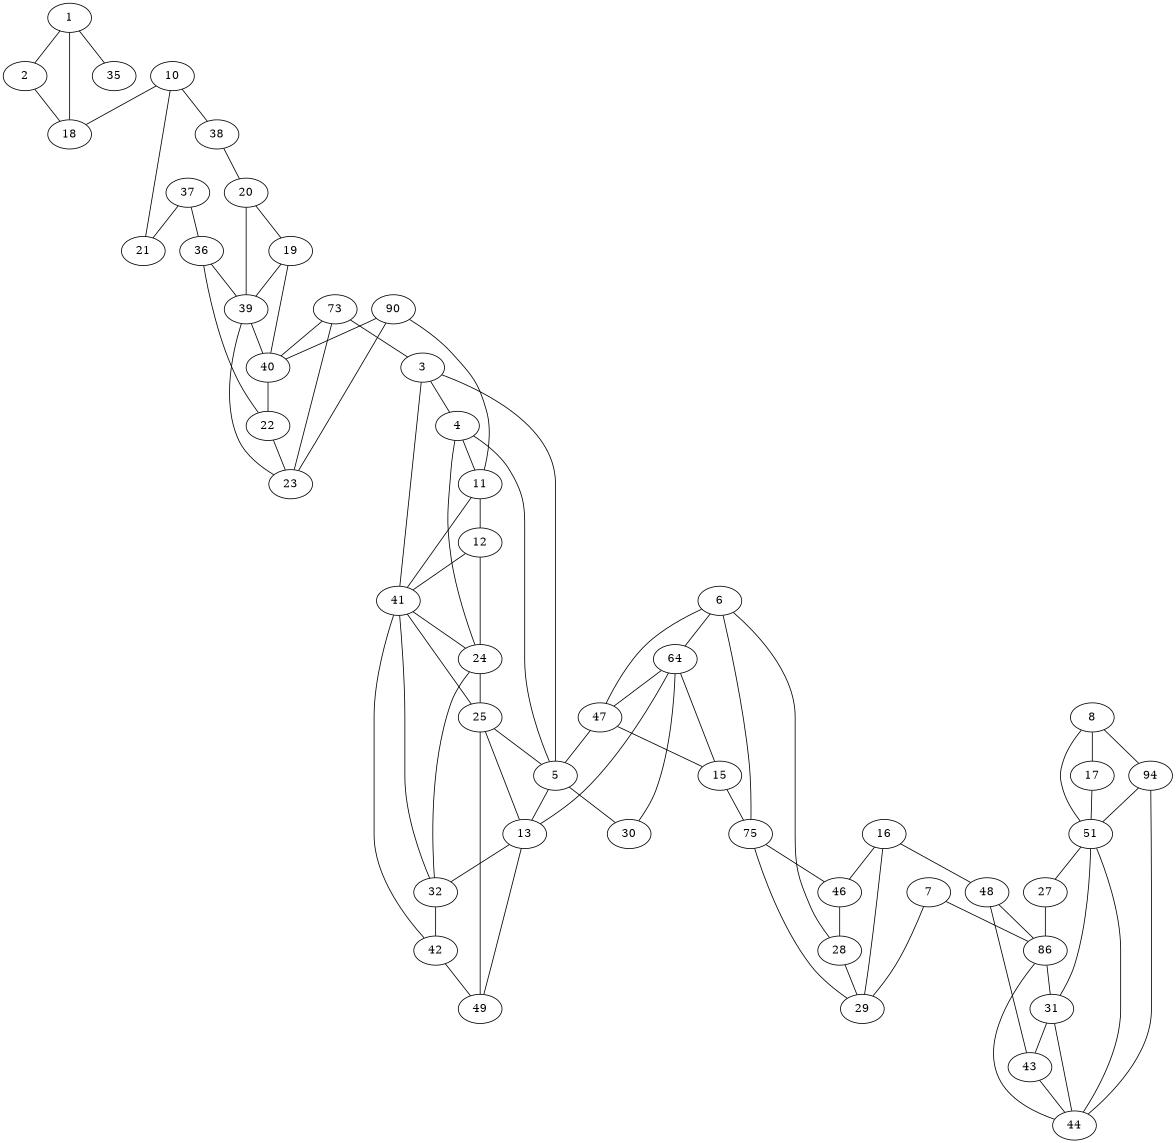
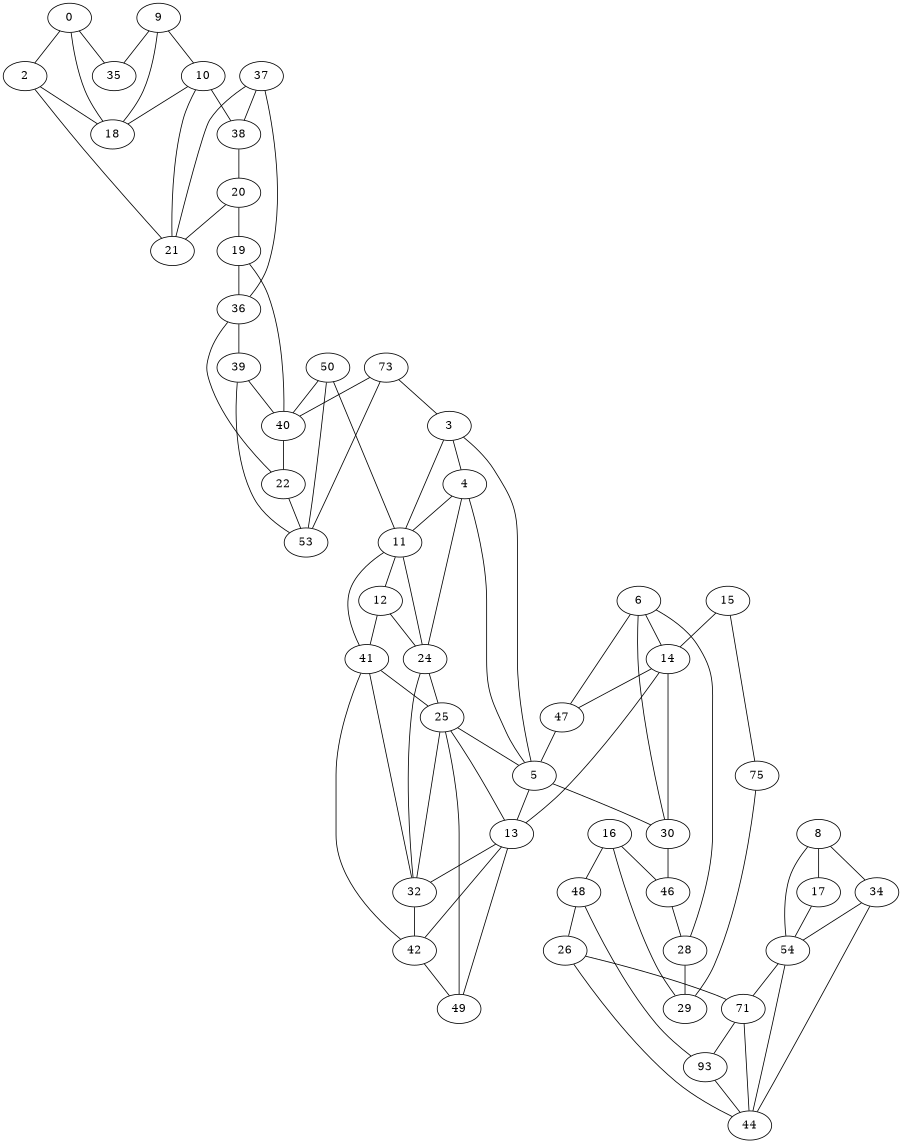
node "1": label "1" -> "0"
node "9": added
edge "37" -- "38": added
edge "2" -- "21": added
edge "20" -- "39": now "20" -- "21"
edge "19" -- "39": now "19" -- "36"
node "90": label "90" -> "50"
node "23": label "23" -> "53"
edge "3" -- "41": now "3" -- "11"
edge "41" -- "24": now "11" -- "24"
node "64": label "64" -> "14"
edge "6" -- "75": now "6" -- "30"
edge "47" -- "15": removed
node "94": label "94" -> "34"
edge "25" -- "32": added
node "51": label "51" -> "54"
edge "75" -- "46": now "30" -- "46"
edge "13" -- "42": added
node "7": removed
node "27": removed
node "86": label "86" -> "26"
node "31": label "31" -> "71"
node "43": label "43" -> "93"
